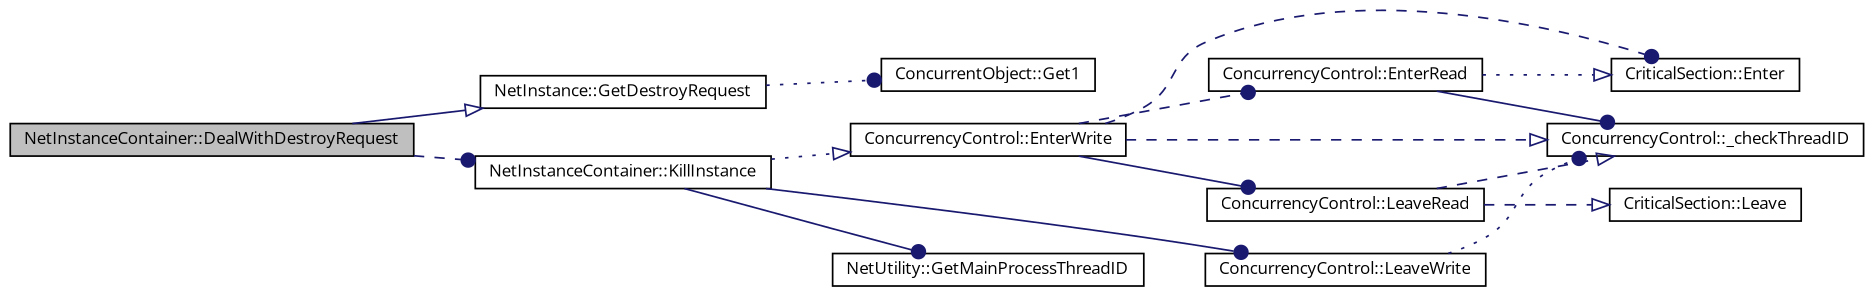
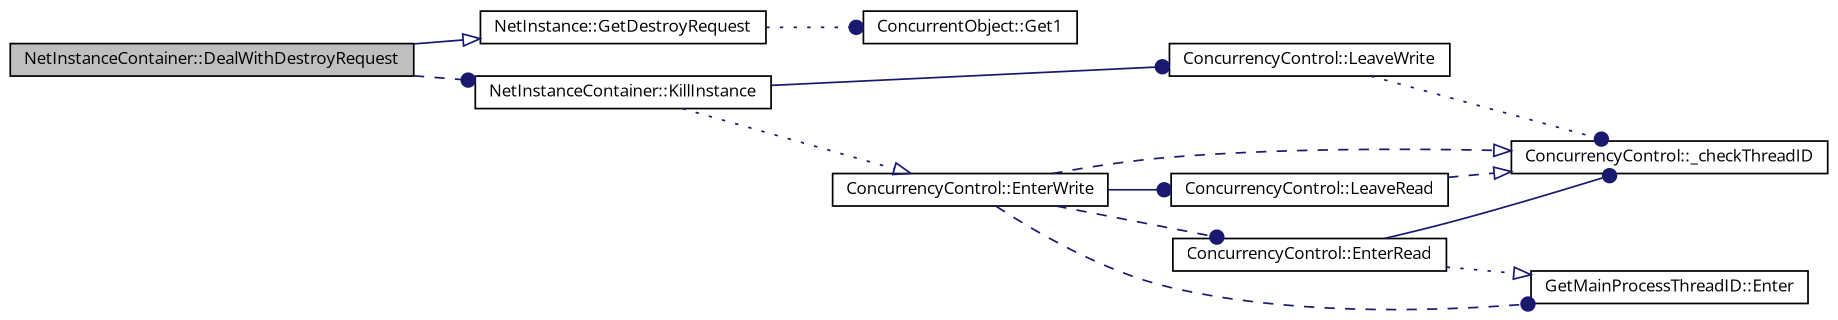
node "CriticalSection::Enter": label "CriticalSection::Enter" -> "GetMainProcessThreadID::Enter"
node "CriticalSection::Leave": removed
node "NetUtility::GetMainProcessThreadID": removed
